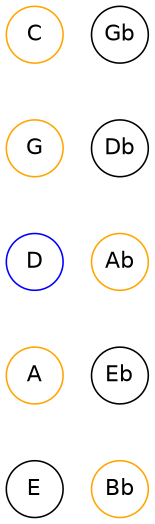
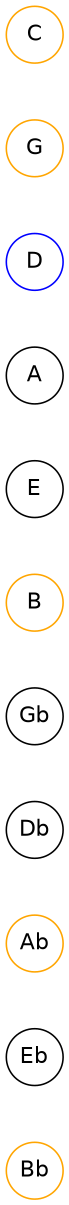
node "A": color orange -> black
node "B": added
